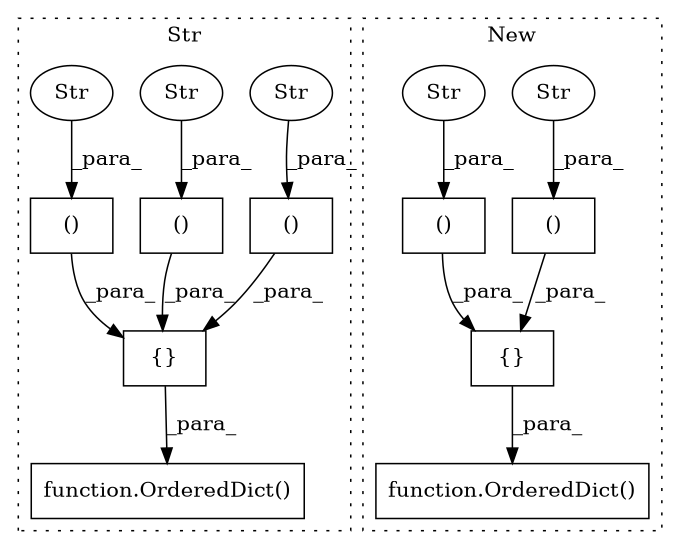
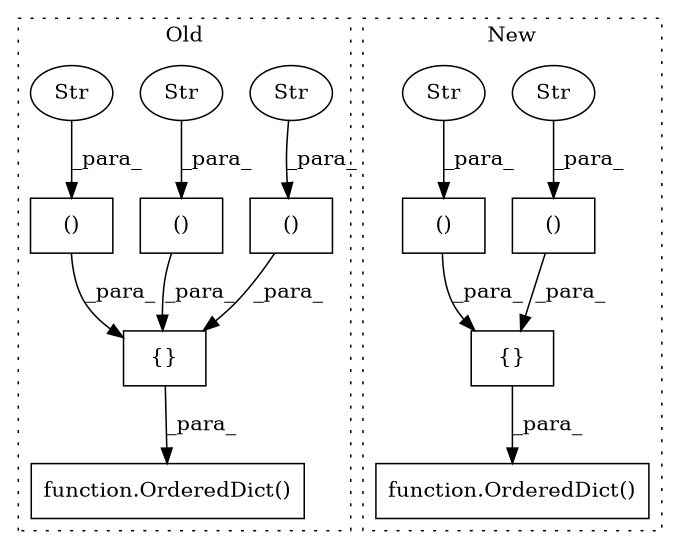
cluster "Str": label "Str" -> "Old"
